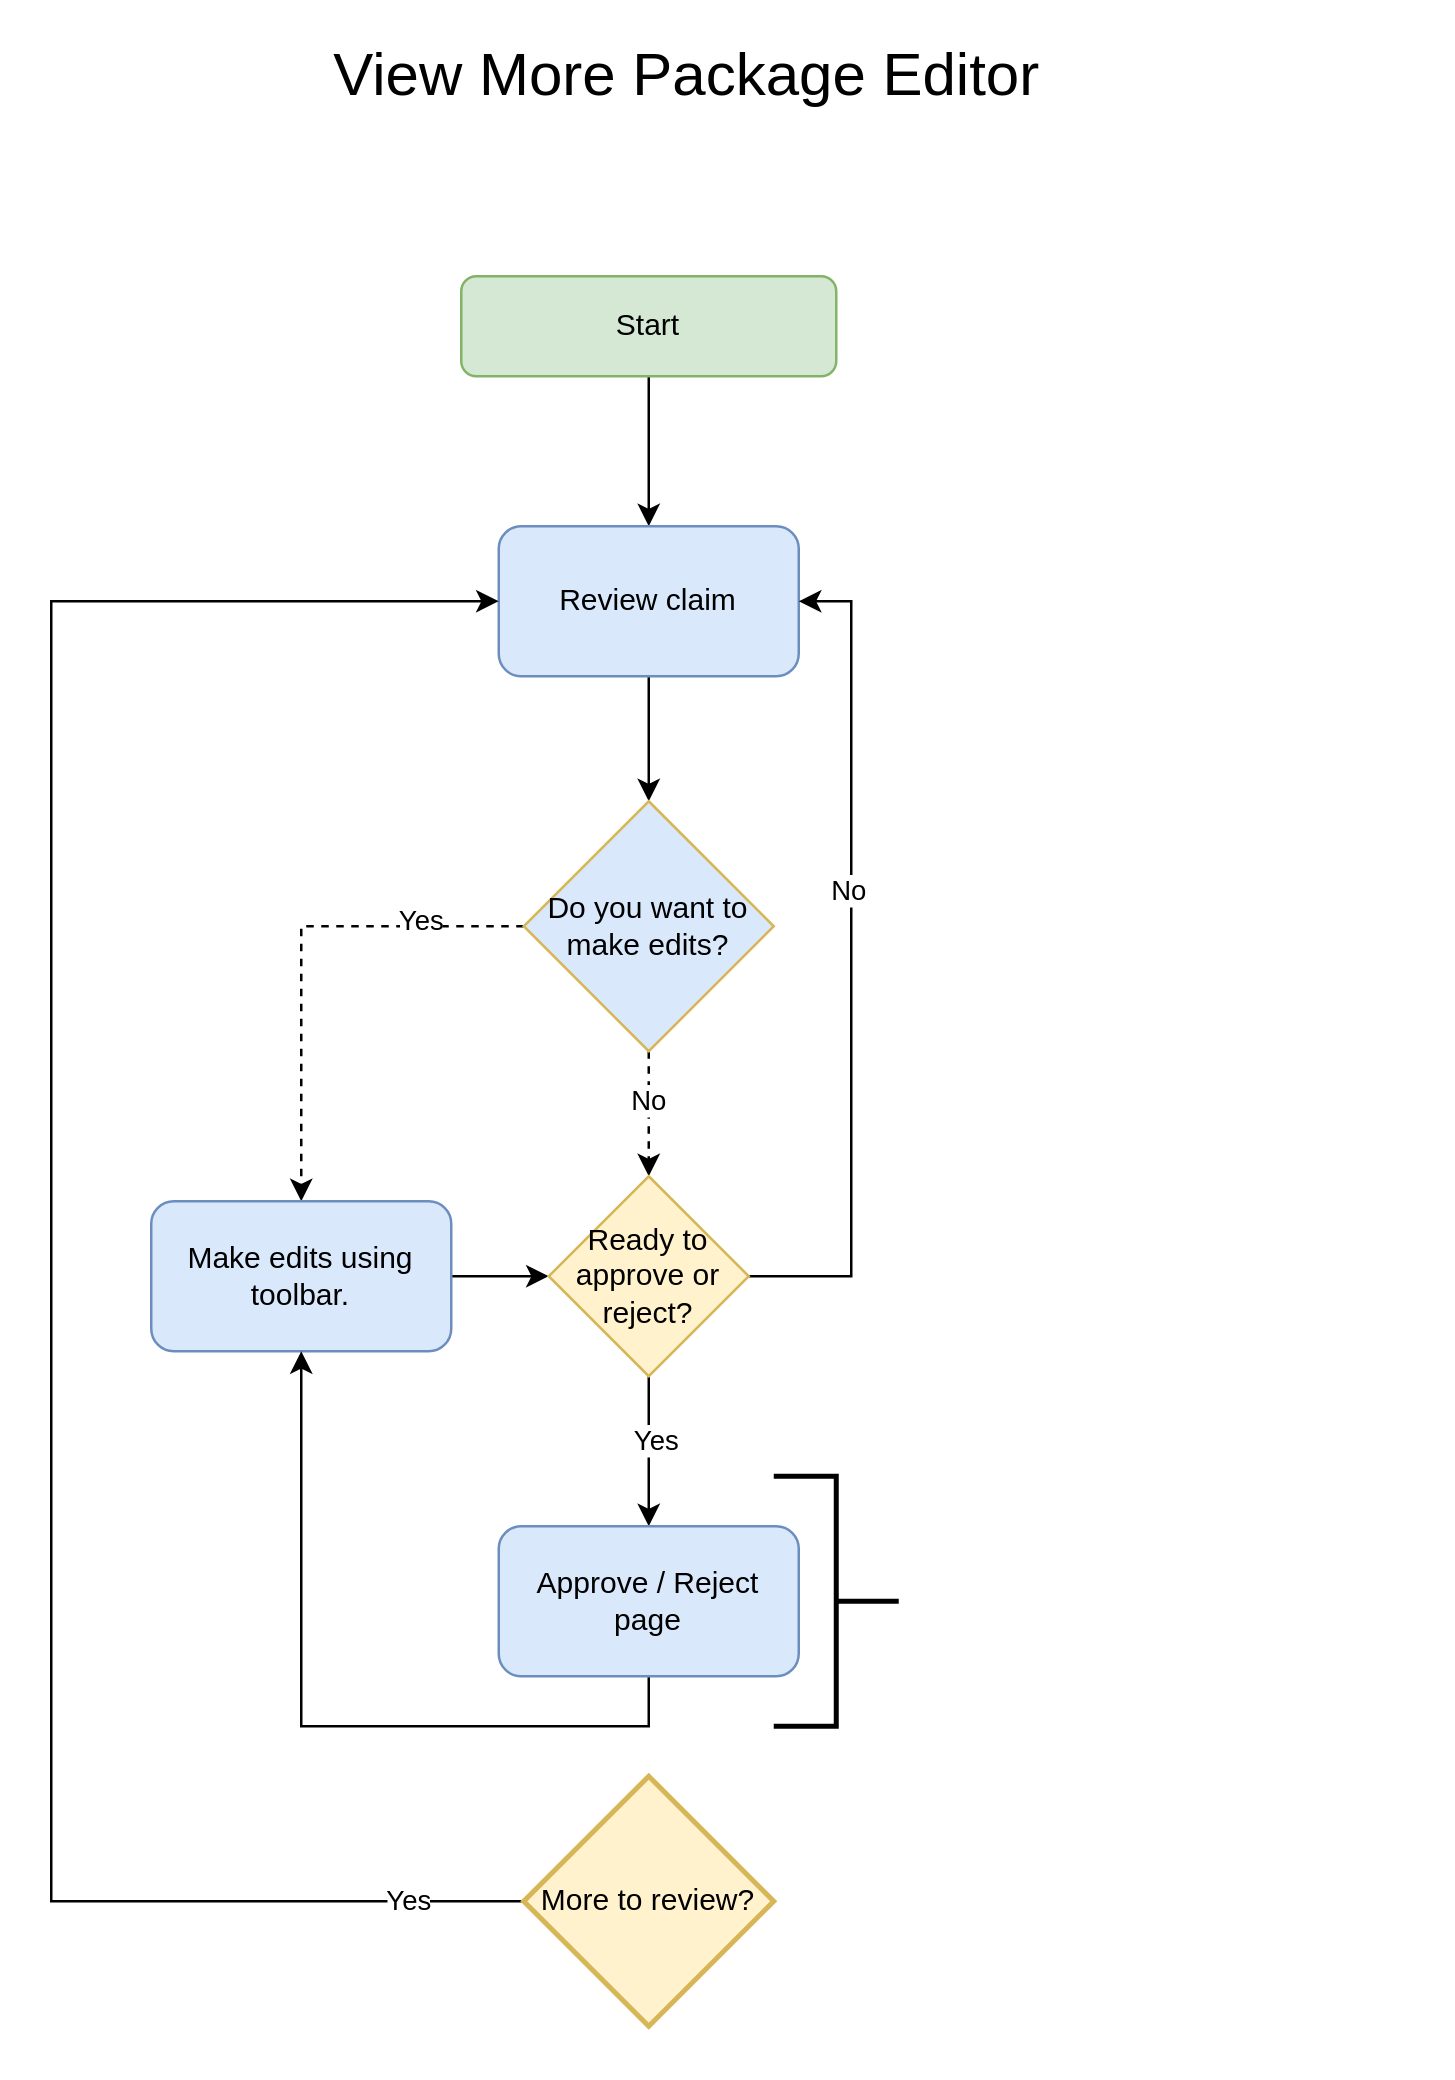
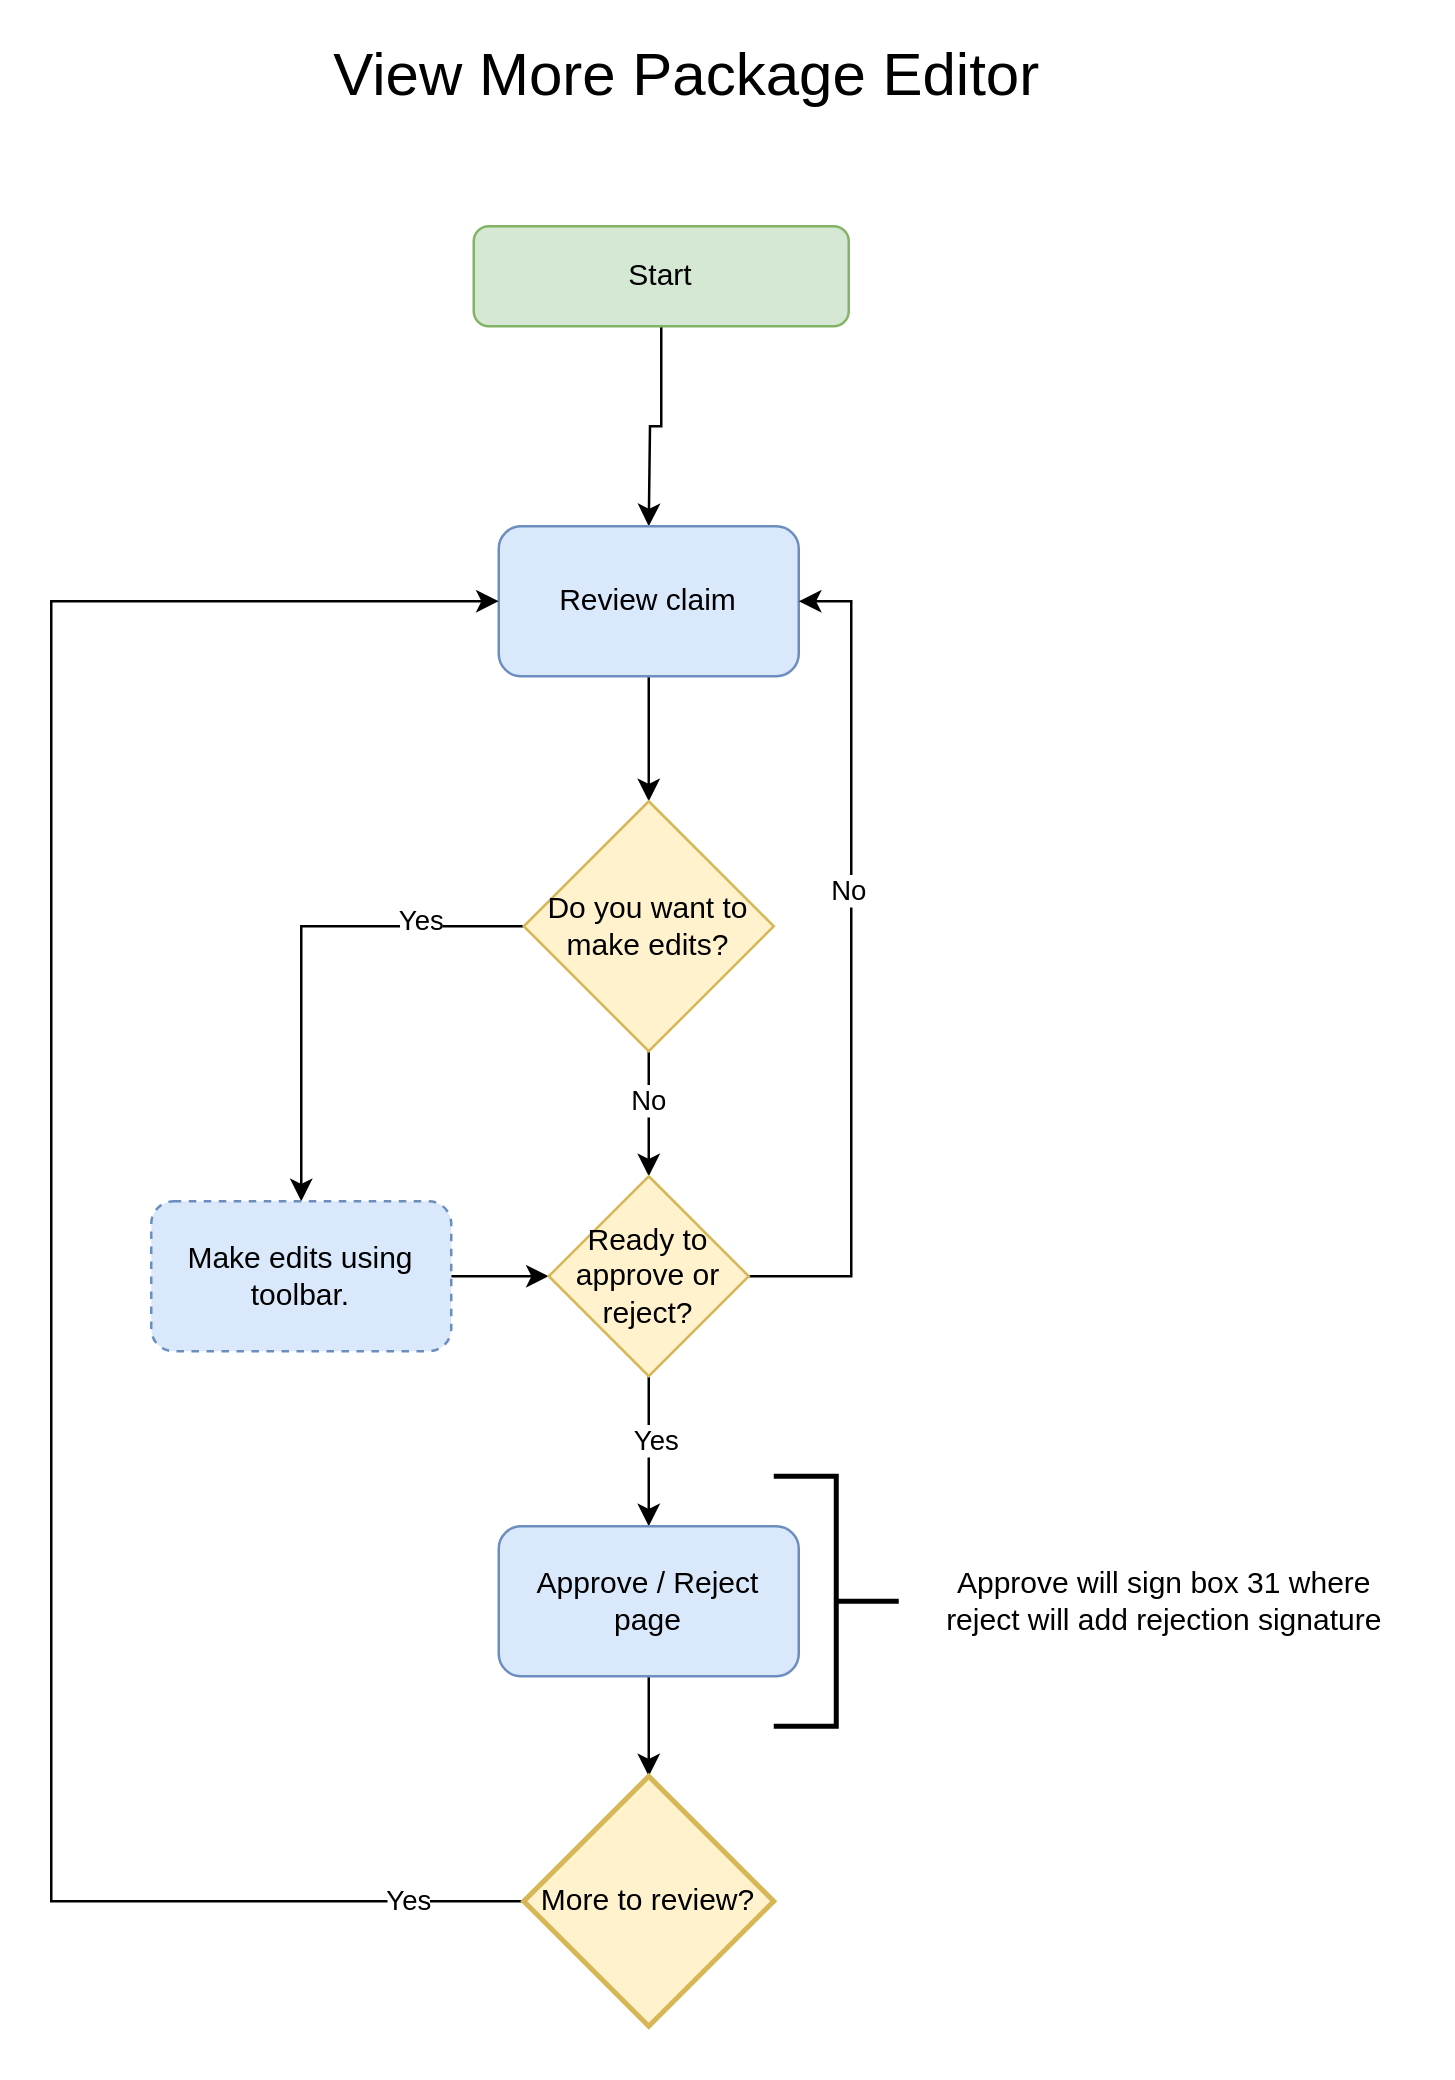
node "Start": moved (649, 326) -> (661, 276)
node "Do you want to make edits?": fillcolor #dae8fc -> #fff2cc
edge "Do you want to make edits?" -> "Make edits using toolbar.": style dashed -> solid
edge "Do you want to make edits?" -> "Ready to approve or reject?": style dashed -> solid
node "Make edits using toolbar.": style solid -> dashed
node "Approve will sign box 31 where reject will add rejection signature": added
edge "Approve / Reject page" -> "Make edits using toolbar.": now "Approve / Reject page" -> "More to review?"
